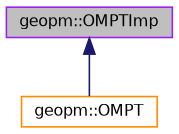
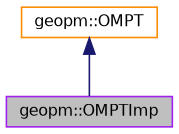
edge "geopm::OMPT" -> "geopm::OMPTImp": reversed
